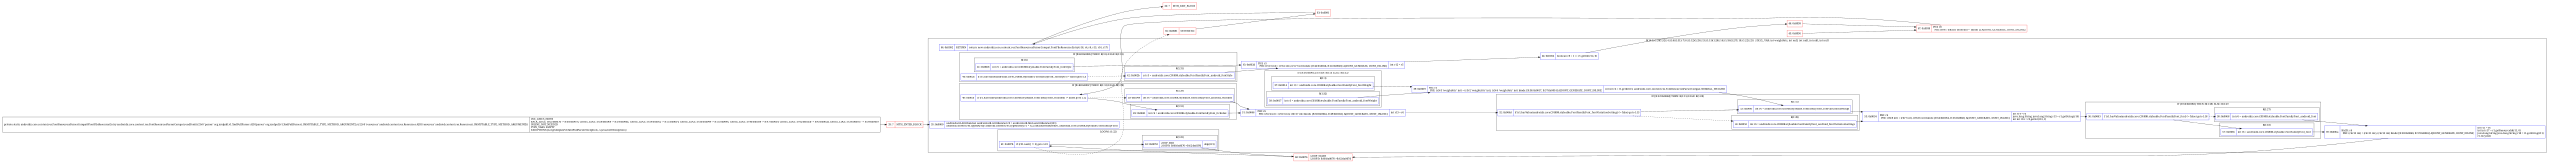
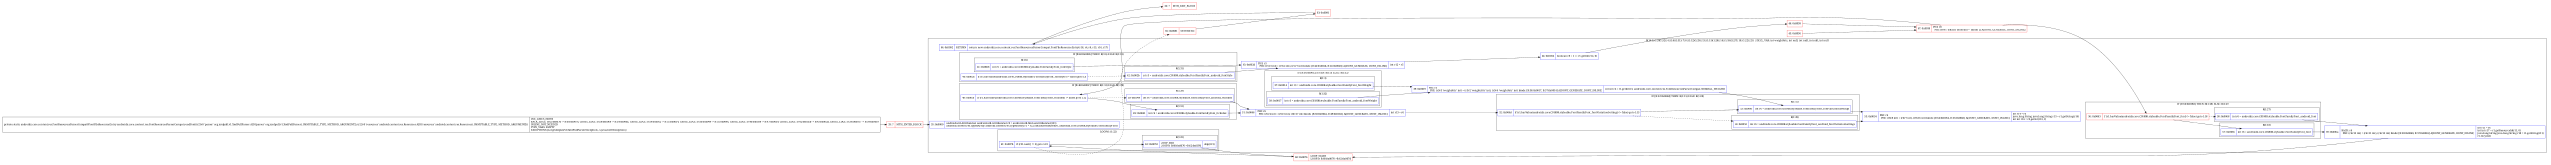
edge "55: 0x0054" -> "56: 0x0063": now "47: 0x0039" -> "56: 0x0063"
node "56: 0x0063": color blue -> red
